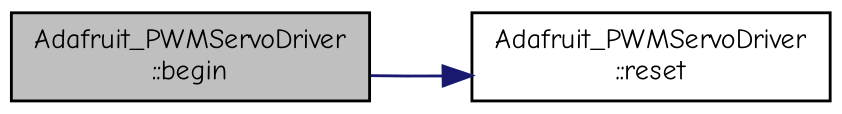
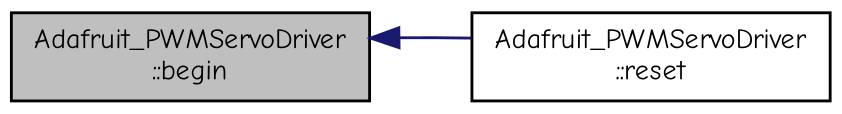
edge "Adafruit_PWMServoDriver ::begin" -> "Adafruit_PWMServoDriver ::reset": reversed
